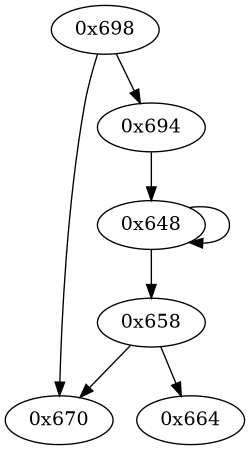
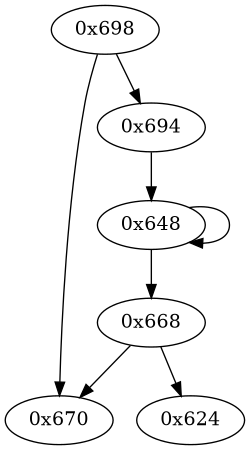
node "0x658": label "0x658" -> "0x668"
node "0x664": label "0x664" -> "0x624"
